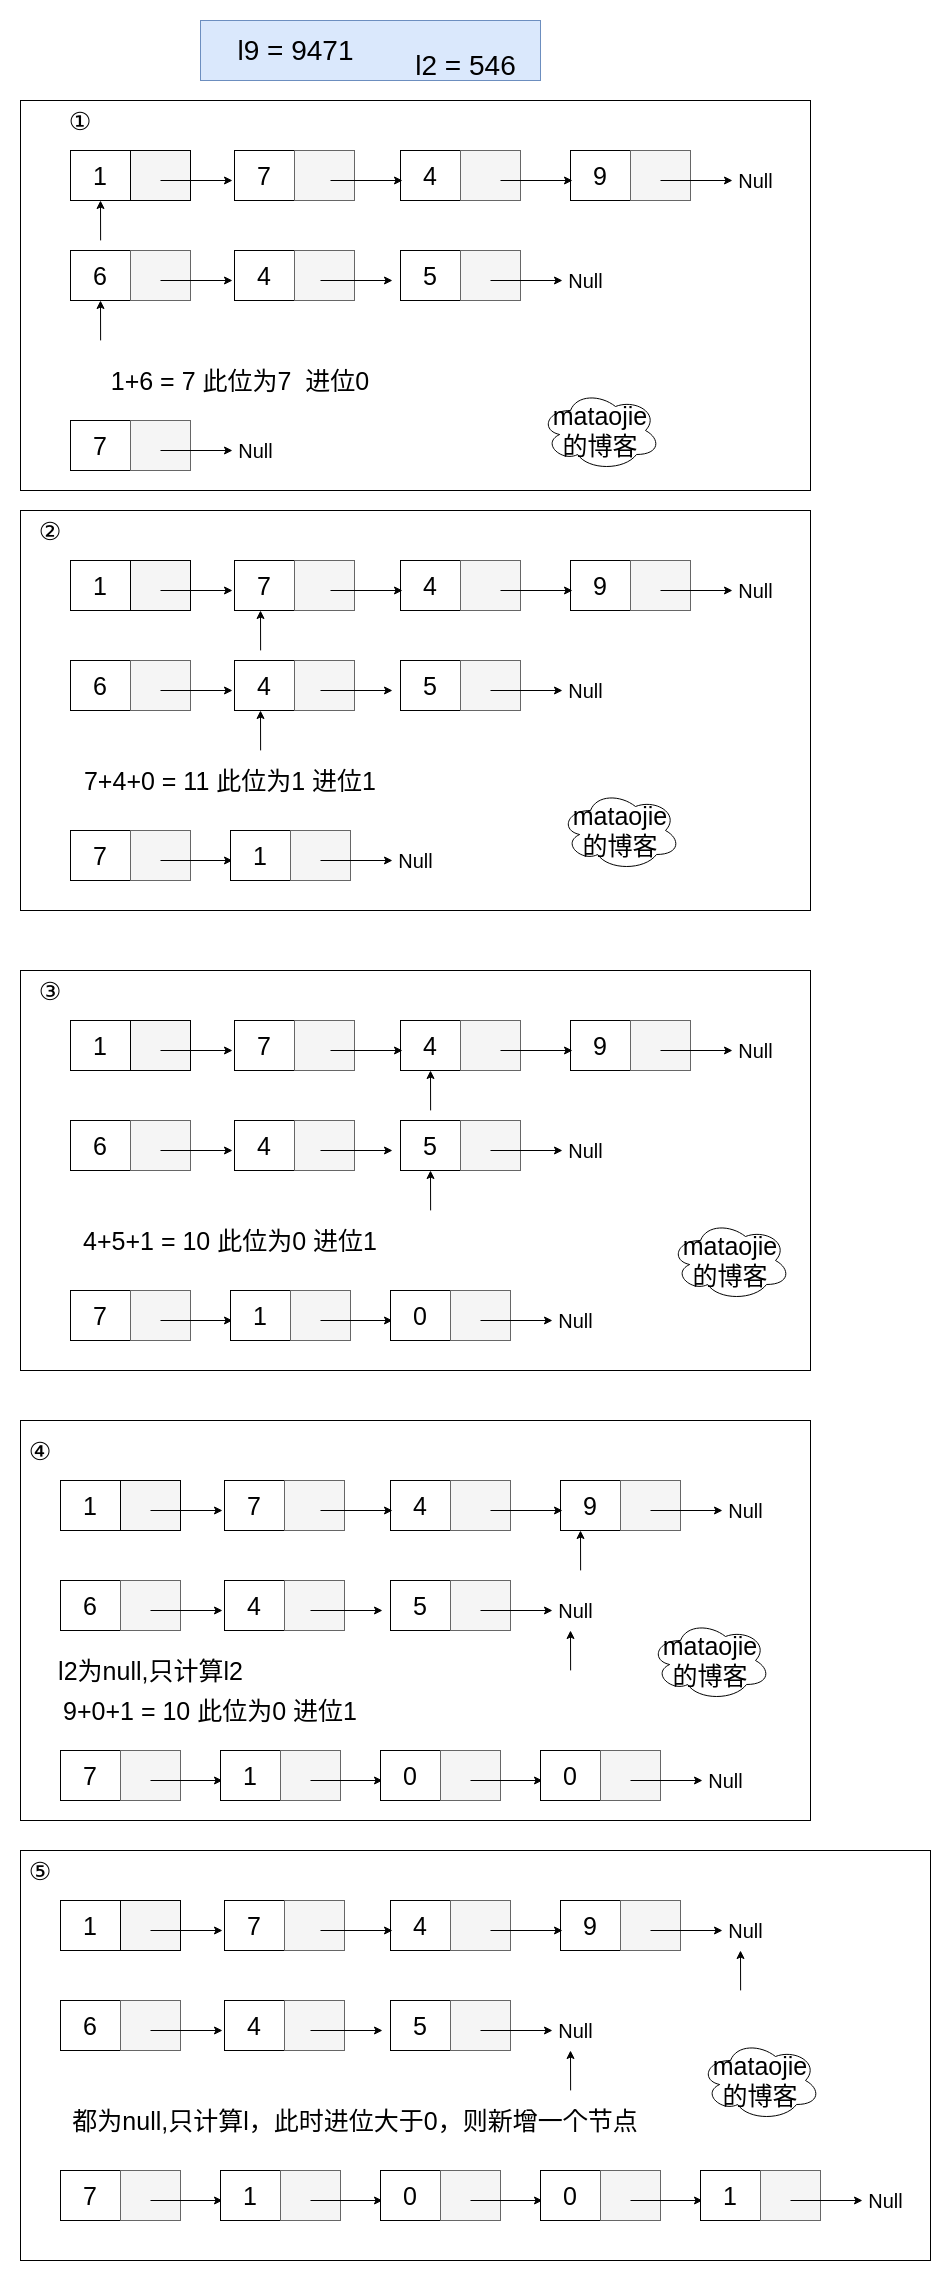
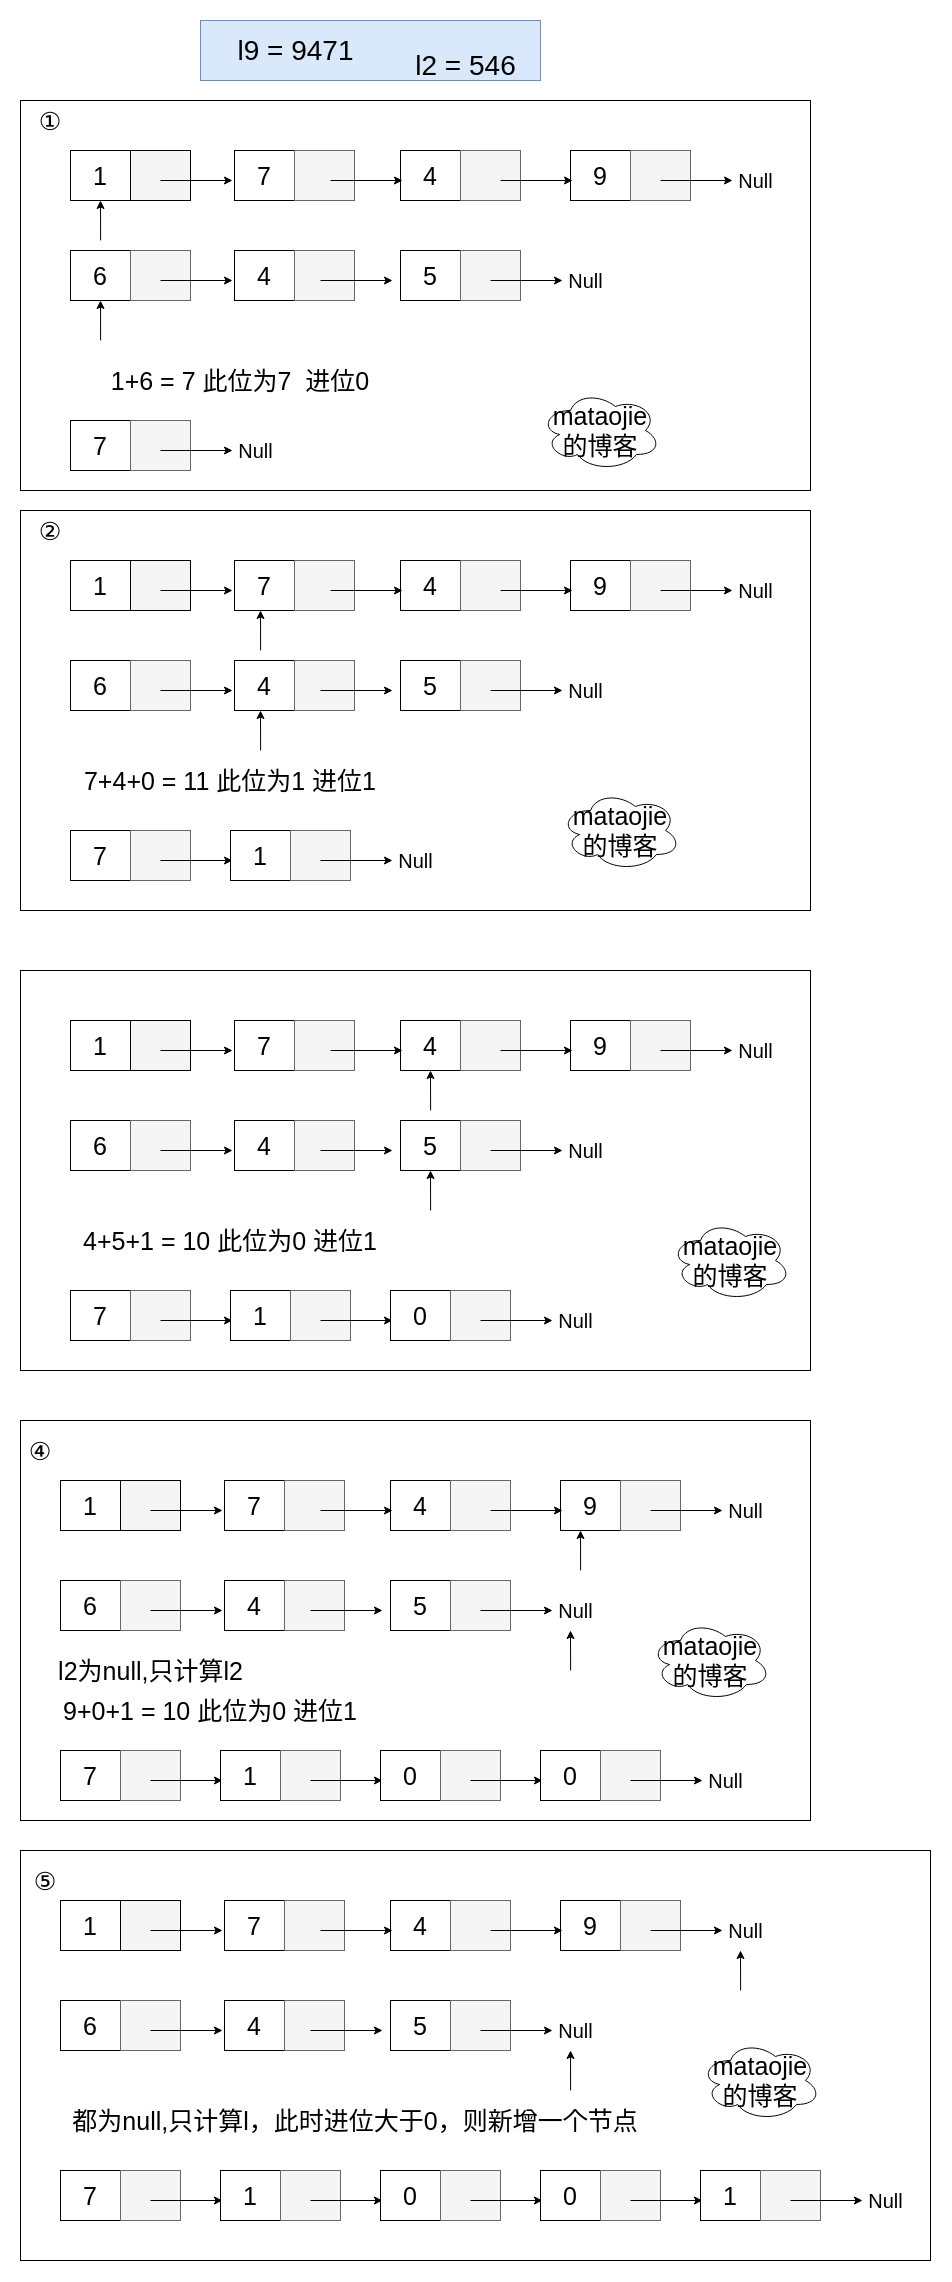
node "①": moved (81, 121) -> (51, 121)
node "③": removed
node "⑤": moved (41, 1871) -> (46, 1881)
